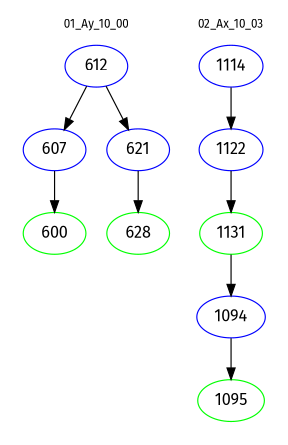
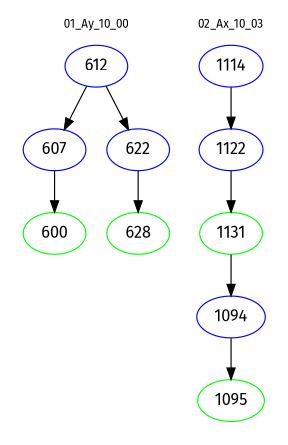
node "621": label "621" -> "622"
